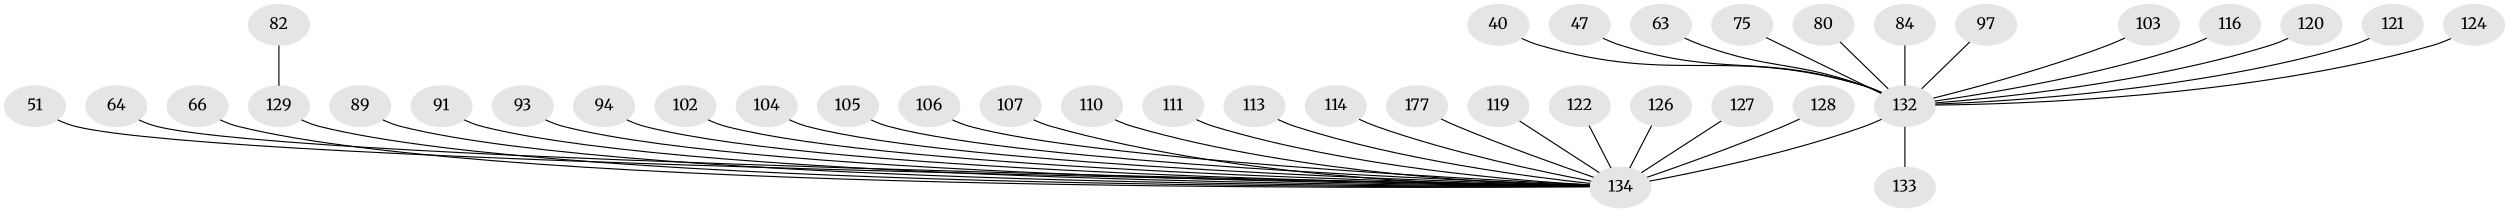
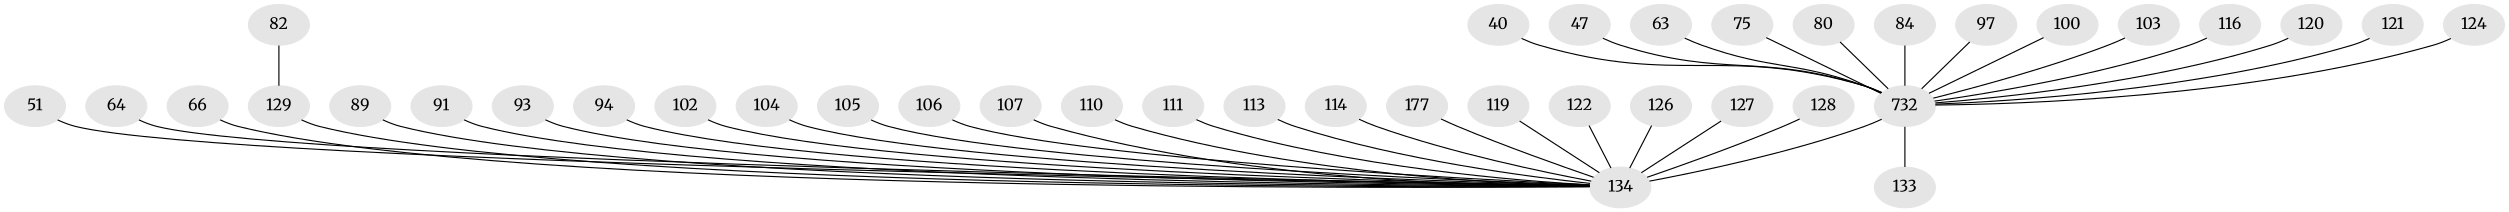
node "100": added
node "132": label "132" -> "732"
